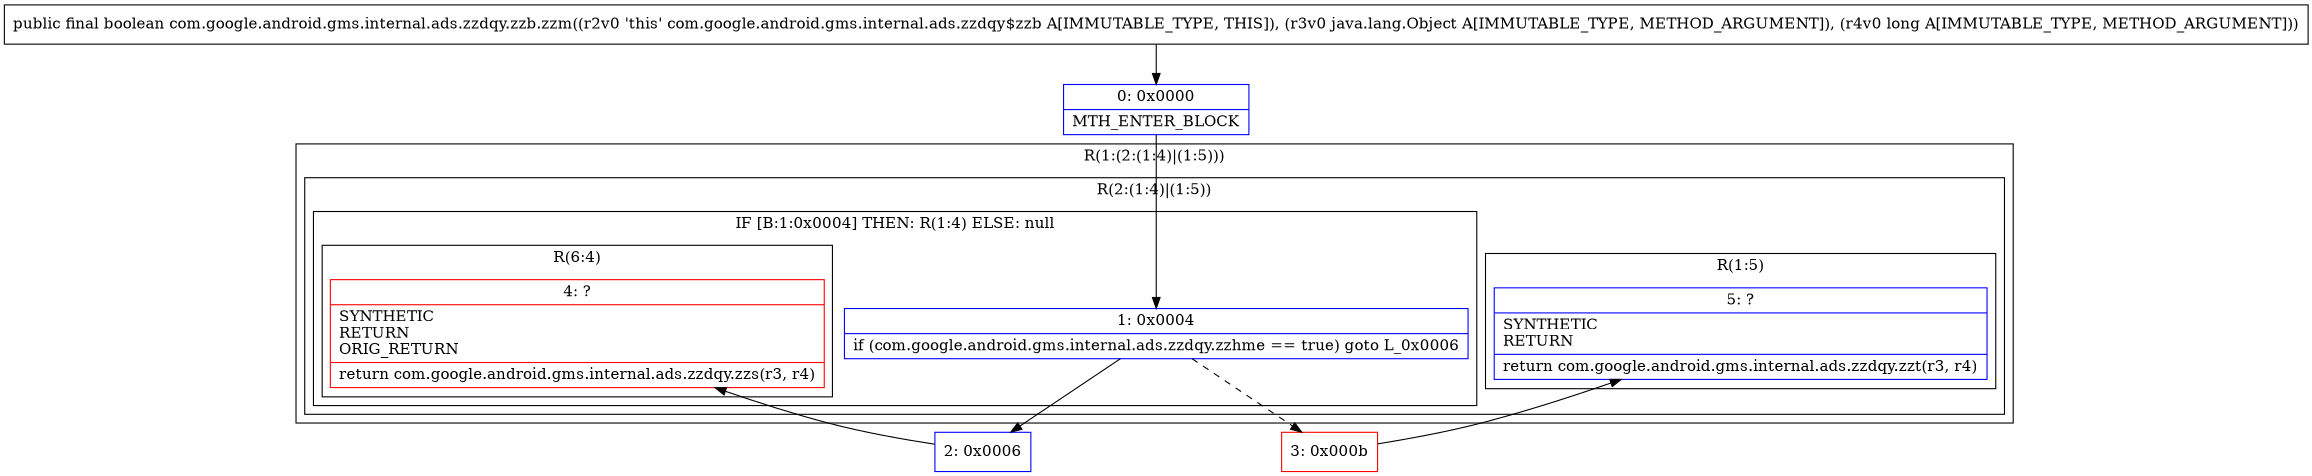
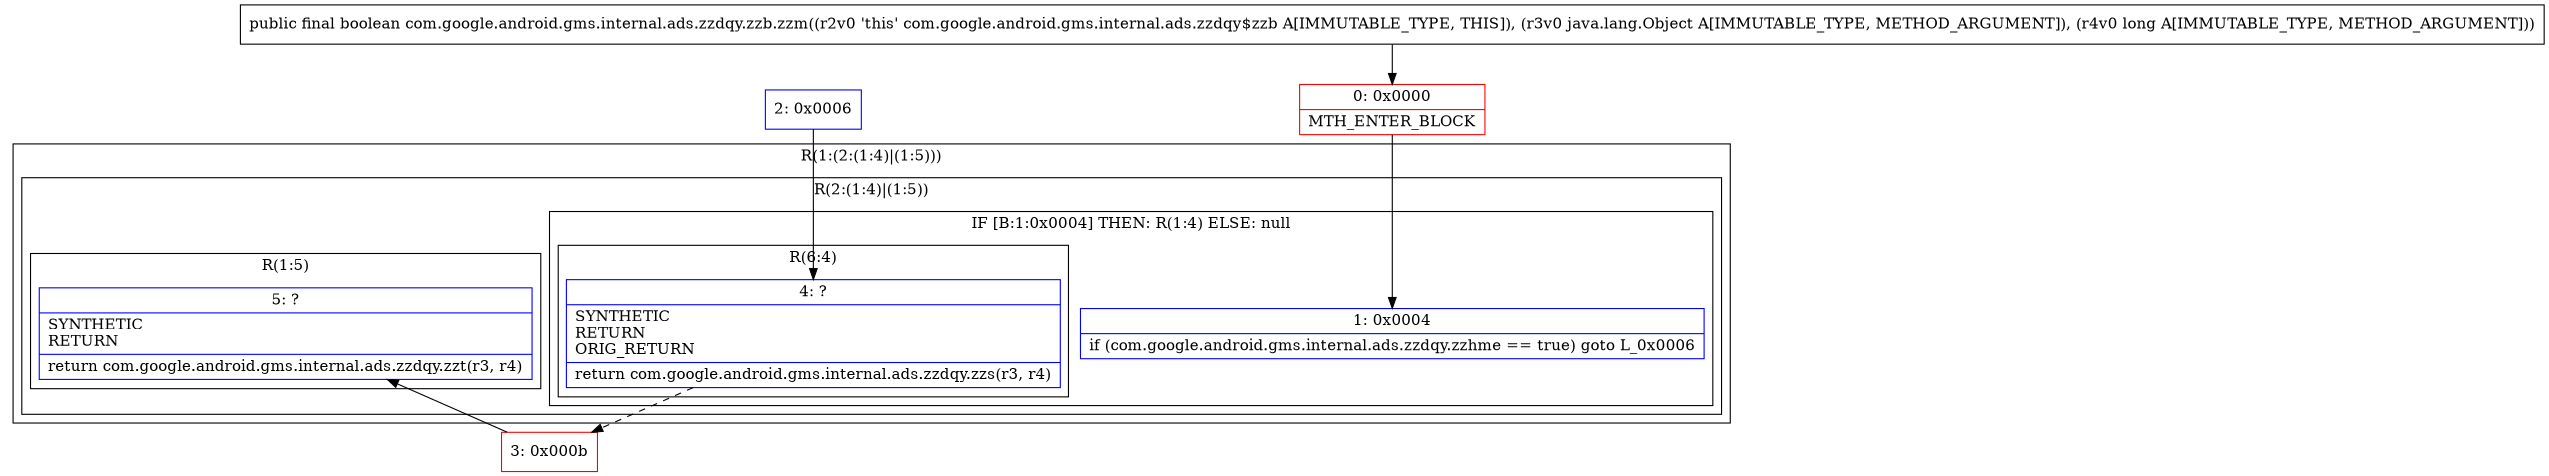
node "0: 0x0000": color blue -> red
node "4: ?": color red -> blue
edge "1: 0x0004" -> "2: 0x0006": removed
edge "1: 0x0004" -> "3: 0x000b": now "4: ?" -> "3: 0x000b"
